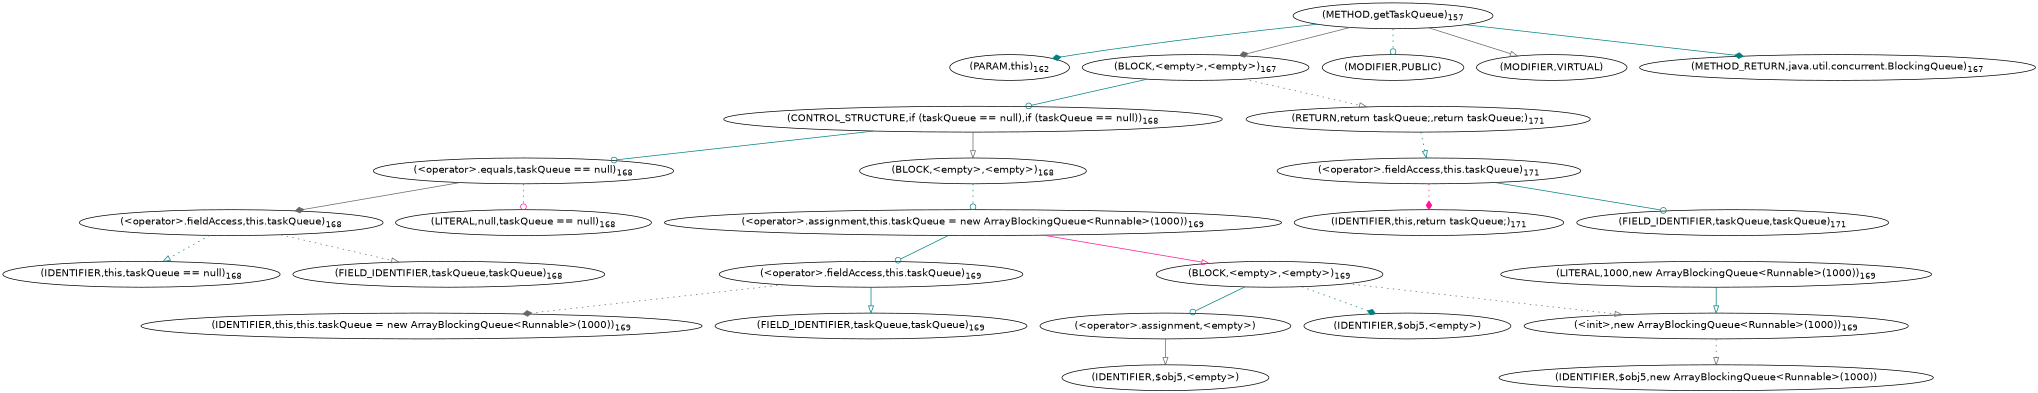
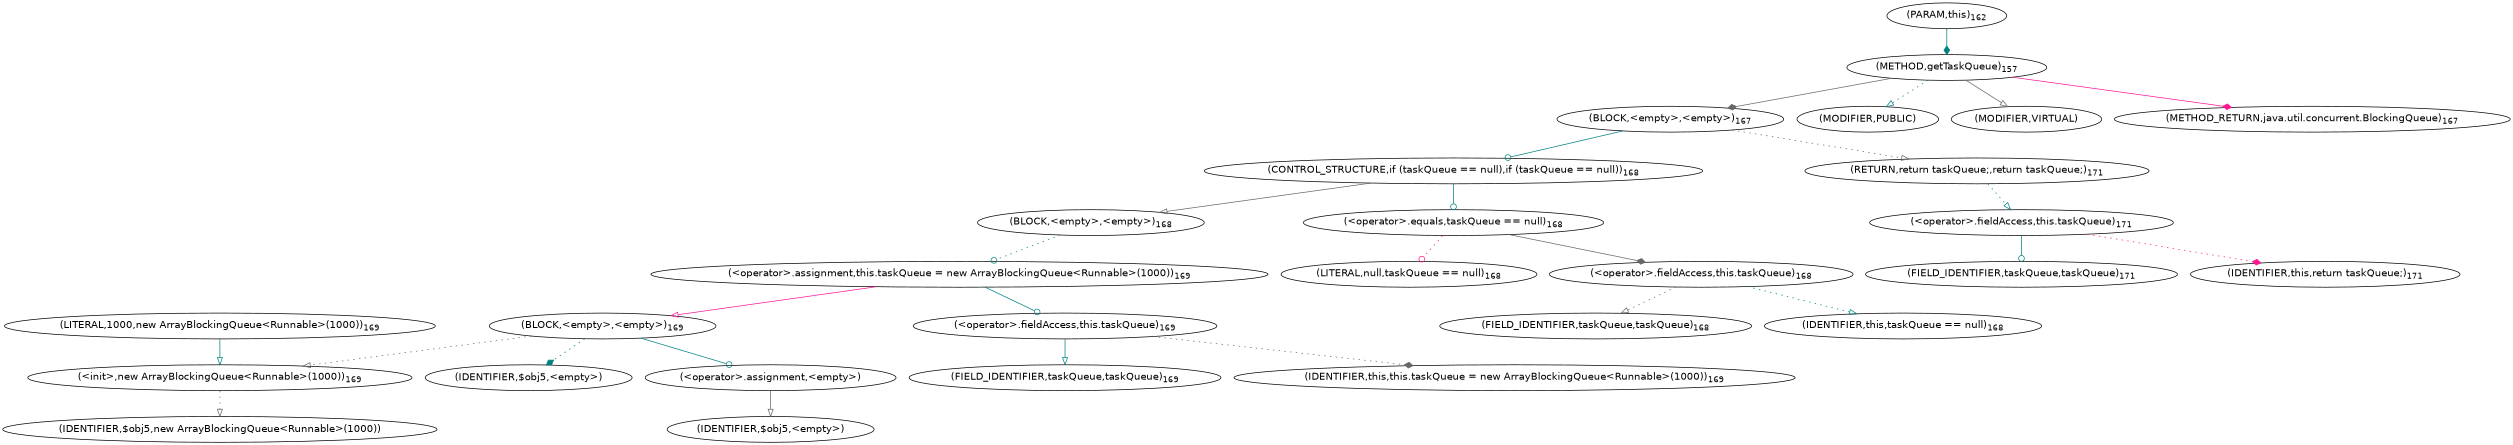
edge "(METHOD,getTaskQueue)" -> "(PARAM,this)": reversed
edge "(METHOD,getTaskQueue)" -> "(MODIFIER,PUBLIC)": arrowhead odot -> onormal
edge "(METHOD,getTaskQueue)" -> "(METHOD_RETURN,java.util.concurrent.BlockingQueue)": color teal -> deeppink
